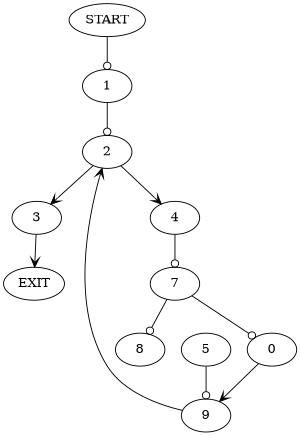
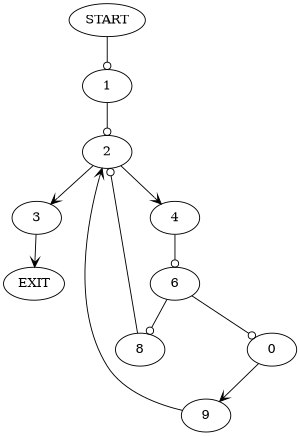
edge "8" -> "2": added
node "7": label "7" -> "6"
node "5": removed
